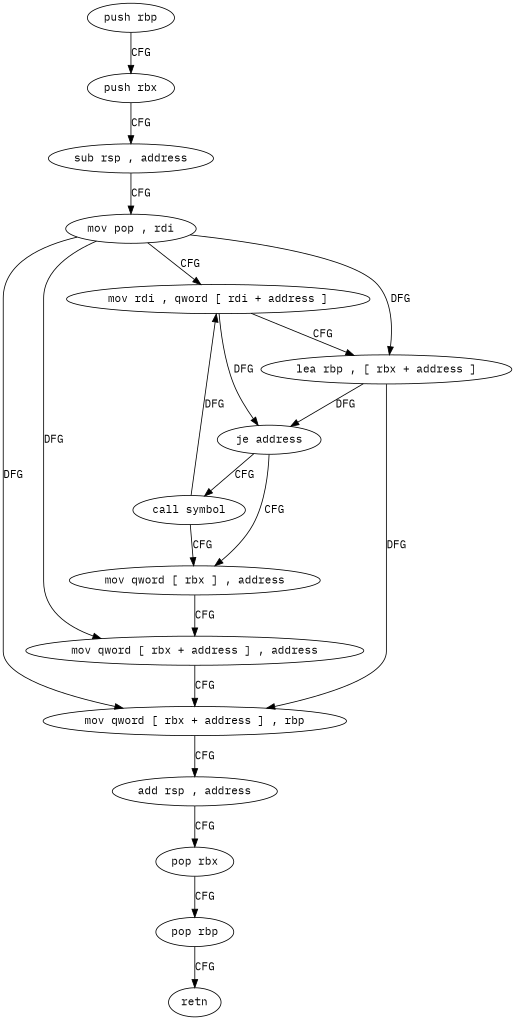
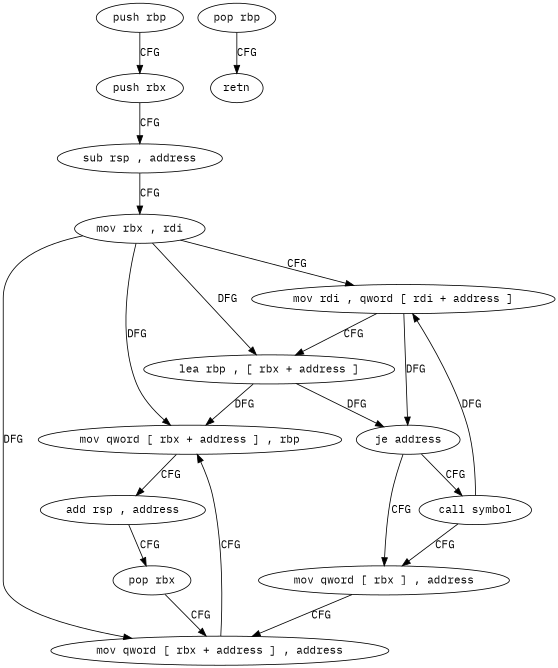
node "mov pop , rdi": label "mov pop , rdi" -> "mov rbx , rdi"
edge "pop rbx" -> "pop rbp": now "pop rbx" -> "mov qword [ rbx + address ] , address"
